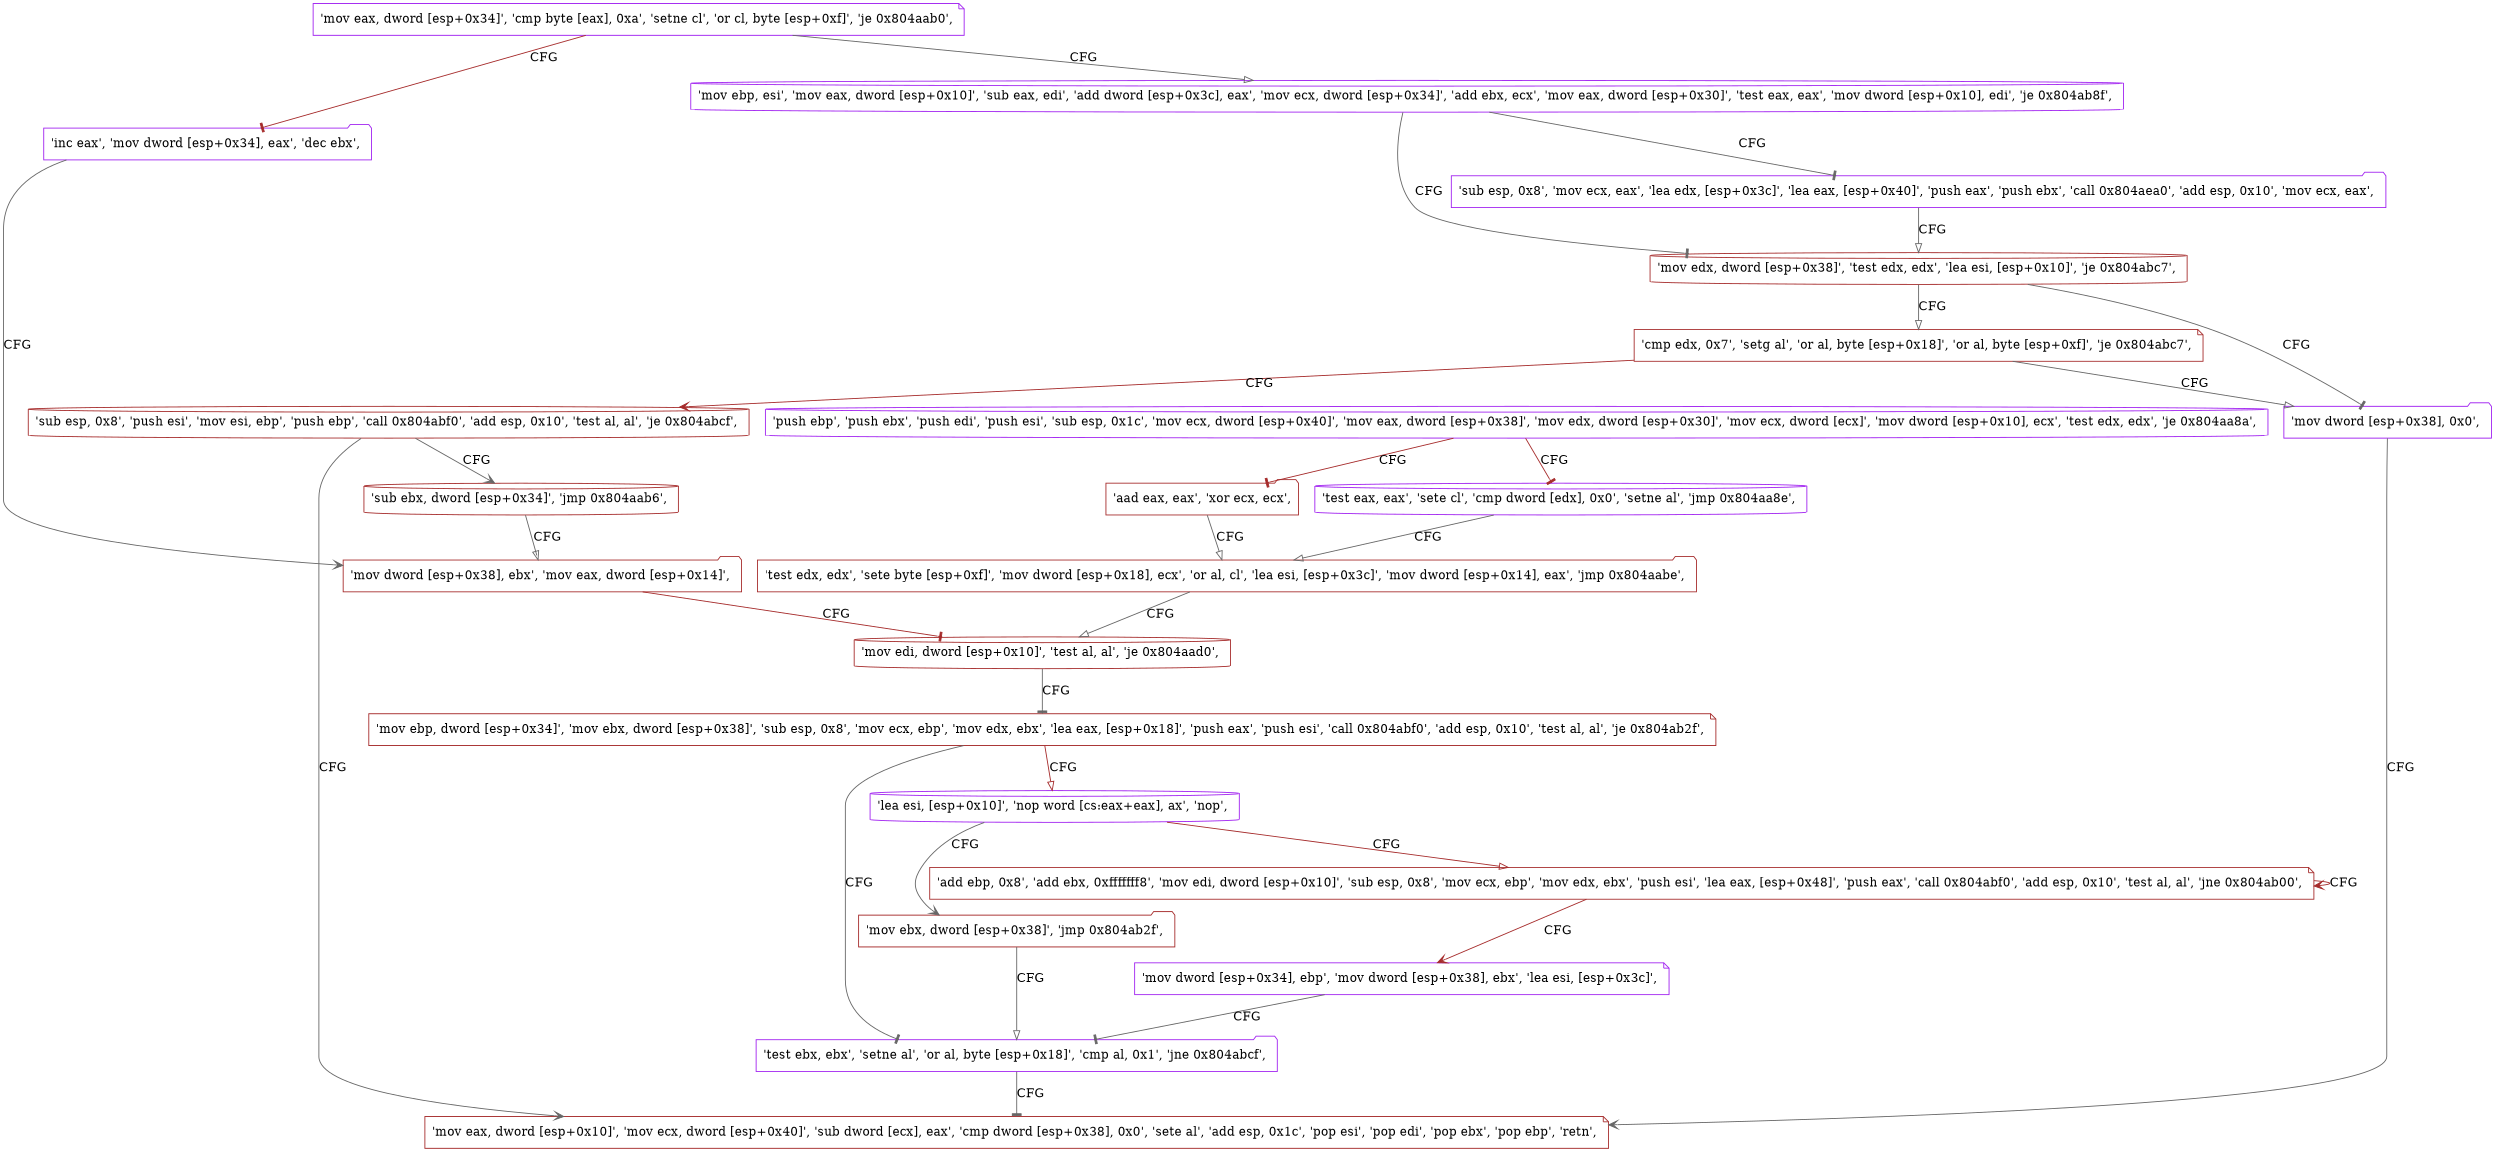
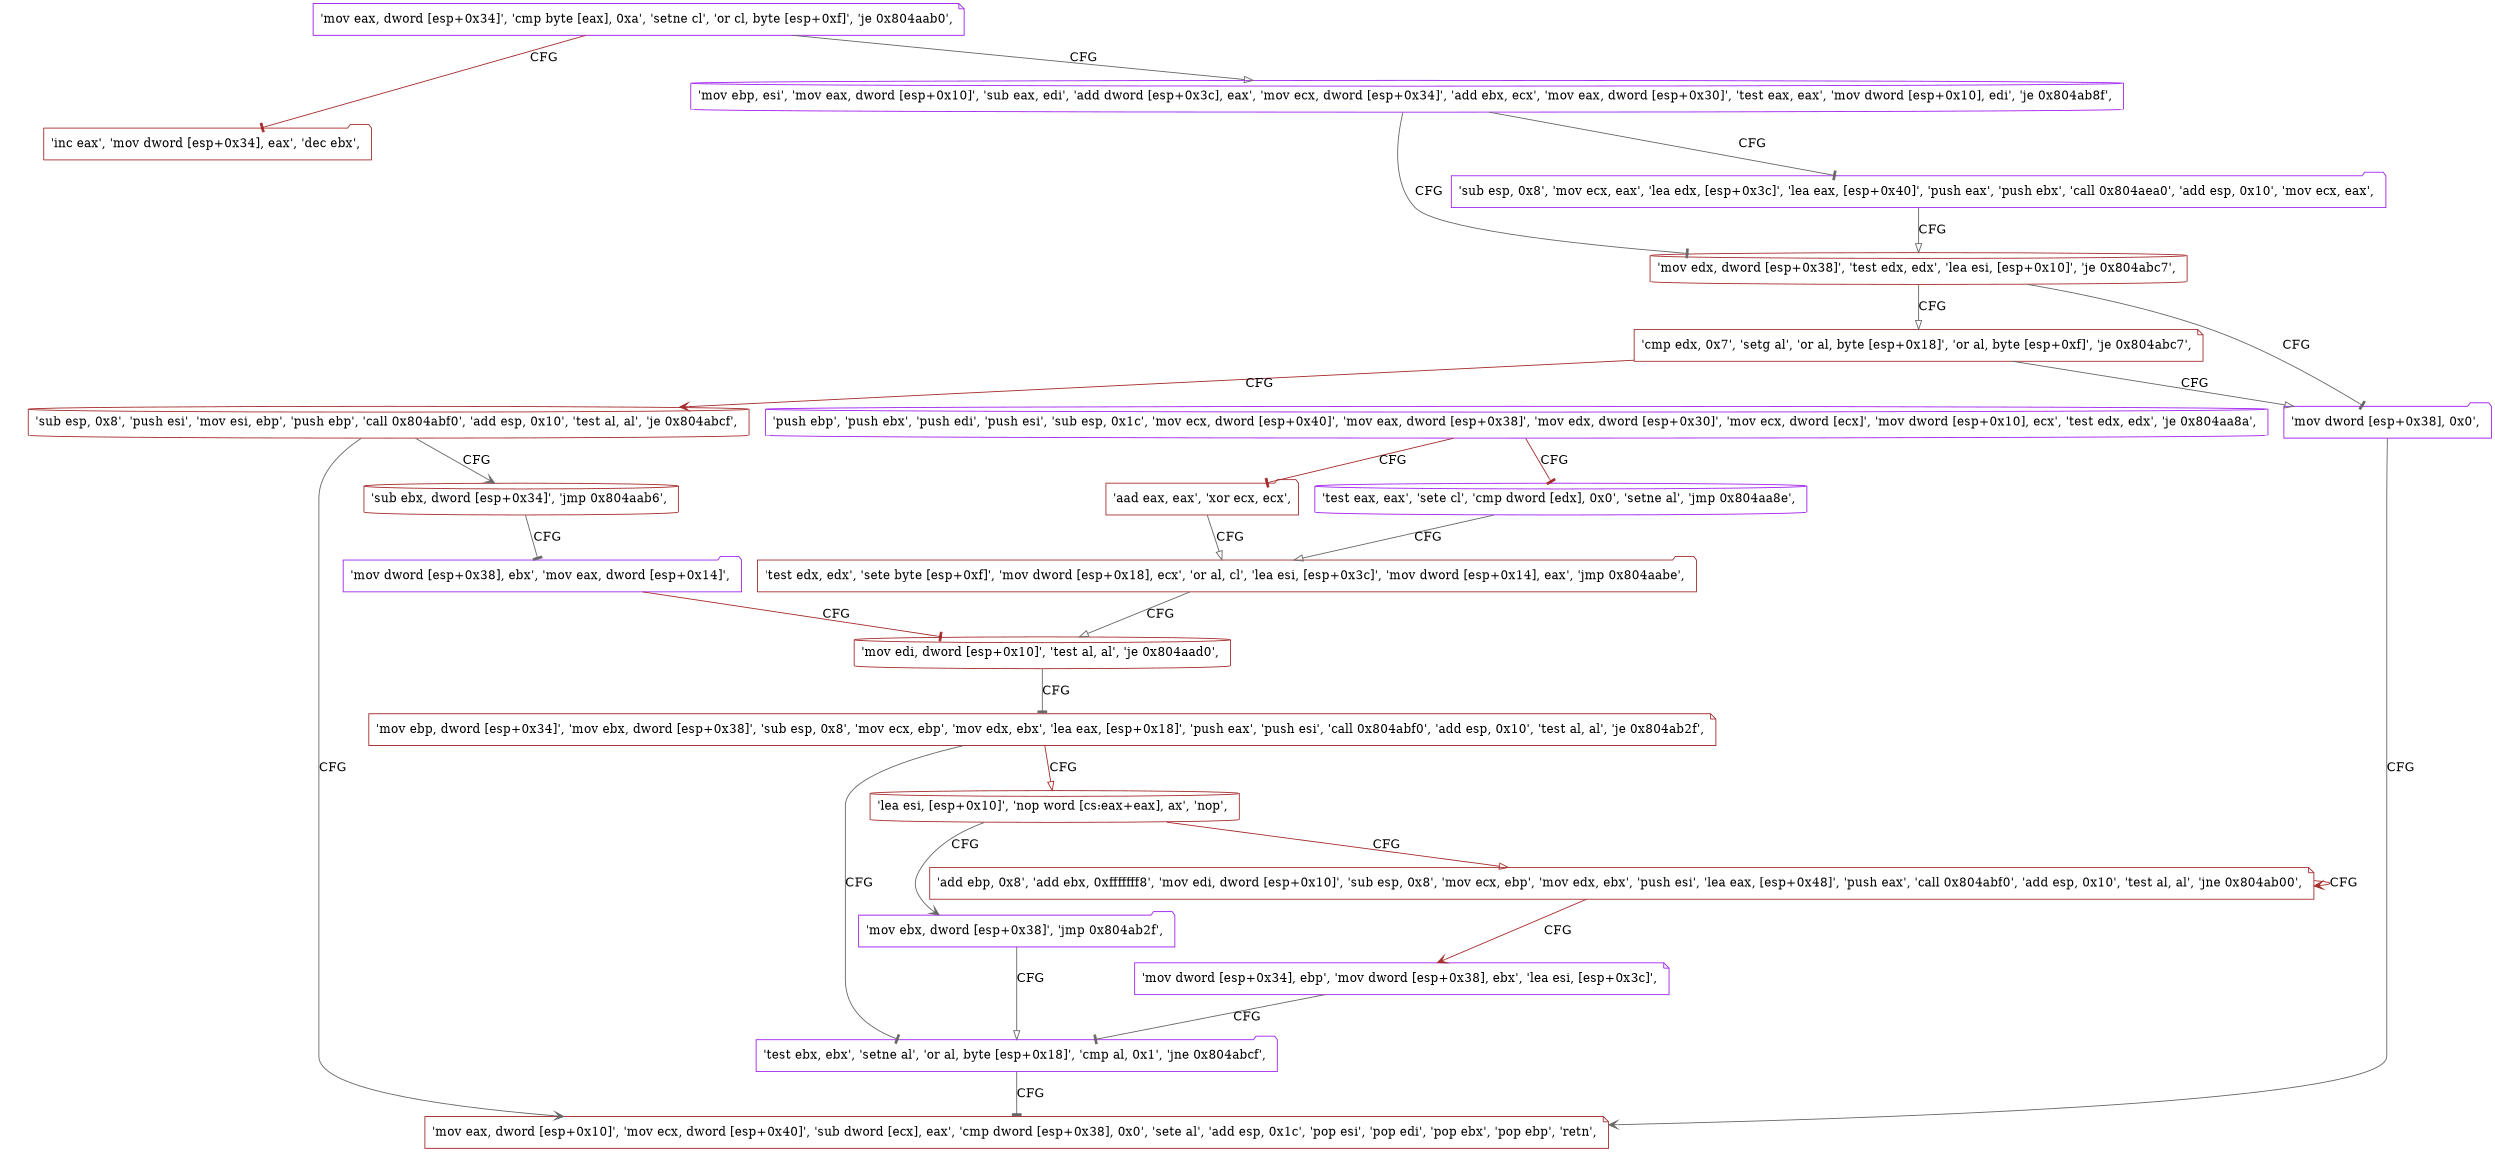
node "'inc eax', 'mov dword [esp+0x34], eax', 'dec ebx',": color purple -> brown
edge "'inc eax', 'mov dword [esp+0x34], eax', 'dec ebx'," -> "'mov dword [esp+0x38], ebx', 'mov eax, dword [esp+0x14]',": removed, label "CFG"
edge "'sub ebx, dword [esp+0x34]', 'jmp 0x804aab6'," -> "'mov dword [esp+0x38], ebx', 'mov eax, dword [esp+0x14]',": arrowhead onormal -> tee
node "'mov dword [esp+0x38], ebx', 'mov eax, dword [esp+0x14]',": color brown -> purple
node "'lea esi, [esp+0x10]', 'nop word [cs:eax+eax], ax', 'nop',": color purple -> brown
node "'mov ebx, dword [esp+0x38]', 'jmp 0x804ab2f',": color brown -> purple
